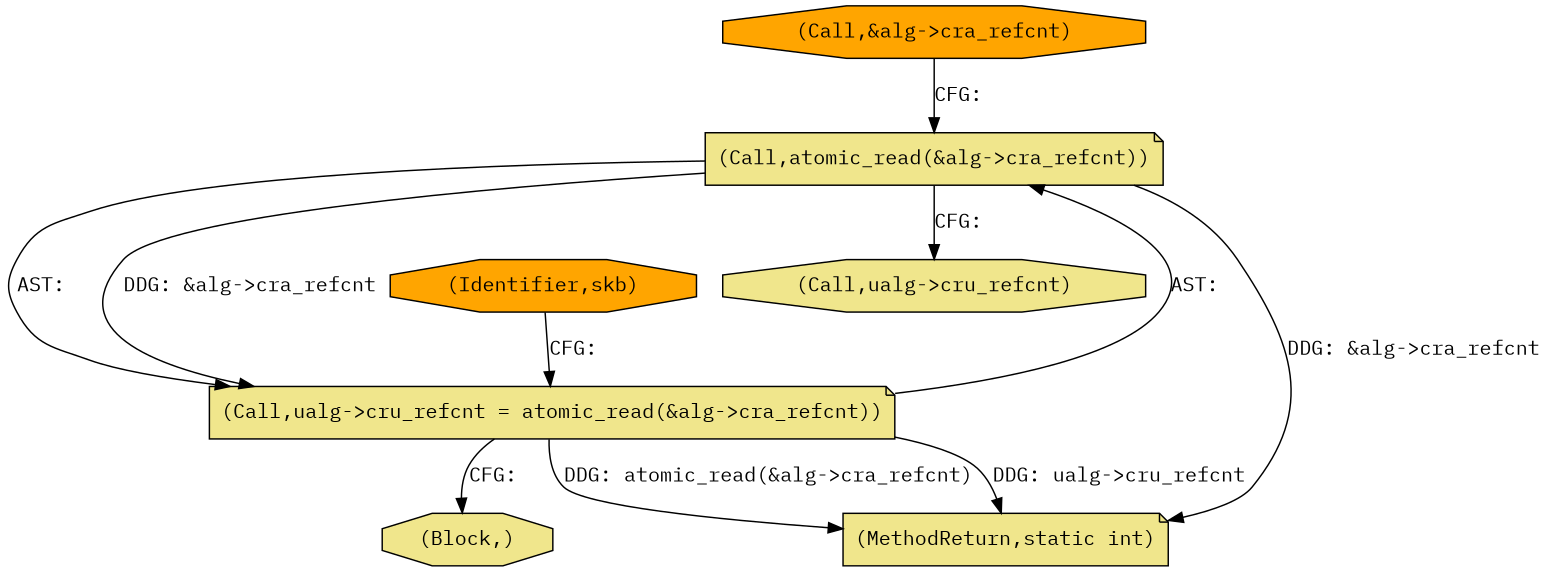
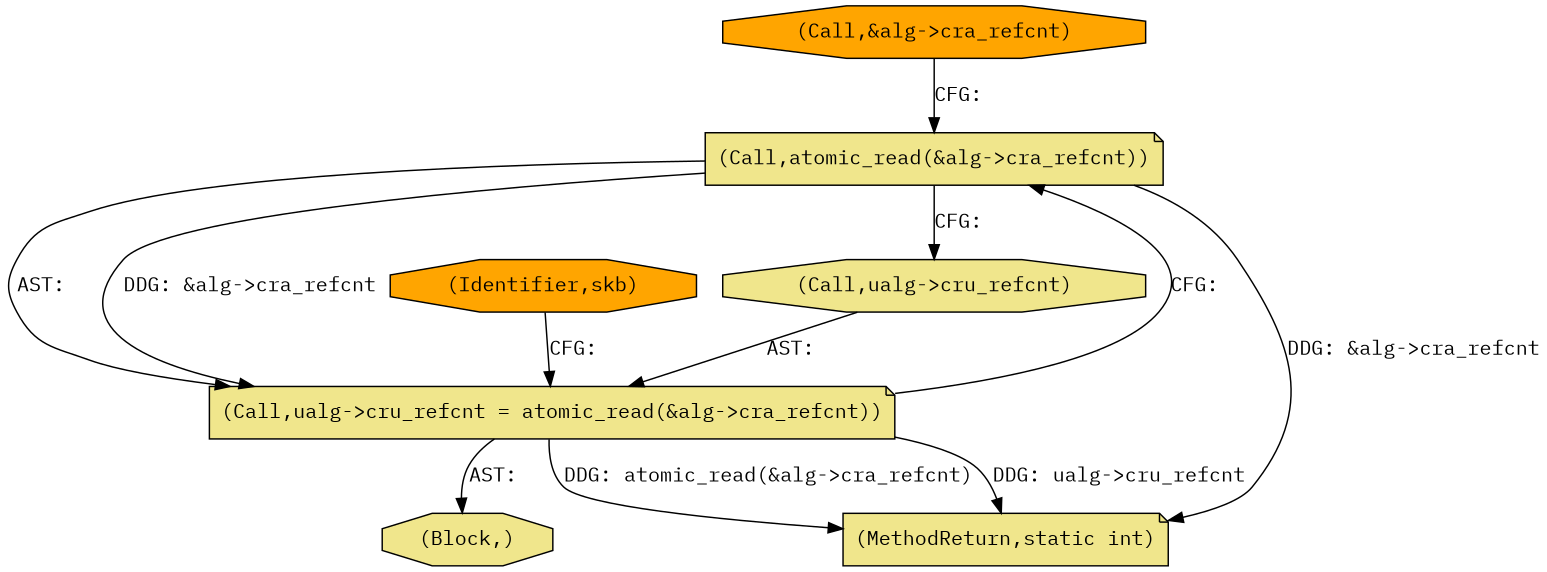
edge "(Call,ualg->cru_refcnt = atomic_read(&alg->cra_refcnt))" -> "(Call,atomic_read(&alg->cra_refcnt))": label "AST: " -> "CFG: "
edge "(Call,ualg->cru_refcnt)" -> "(Call,ualg->cru_refcnt = atomic_read(&alg->cra_refcnt))": added, label "AST:"
edge "(Call,ualg->cru_refcnt = atomic_read(&alg->cra_refcnt))" -> "(Block,)": label "CFG: " -> "AST: "
